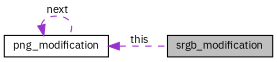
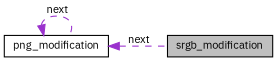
edge "srgb_modification" -> "png_modification": label " this" -> " next"
